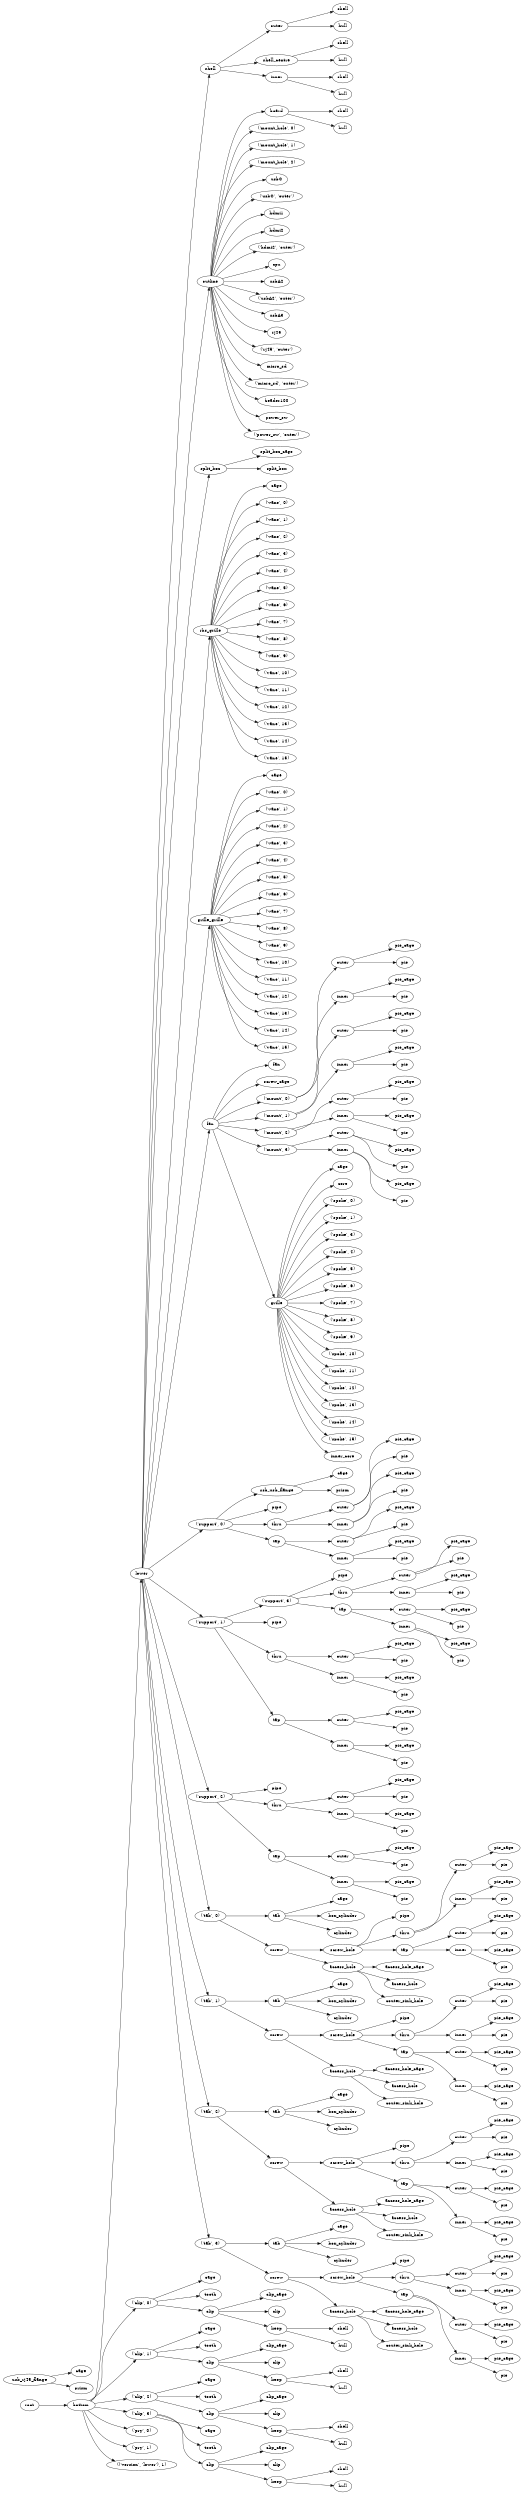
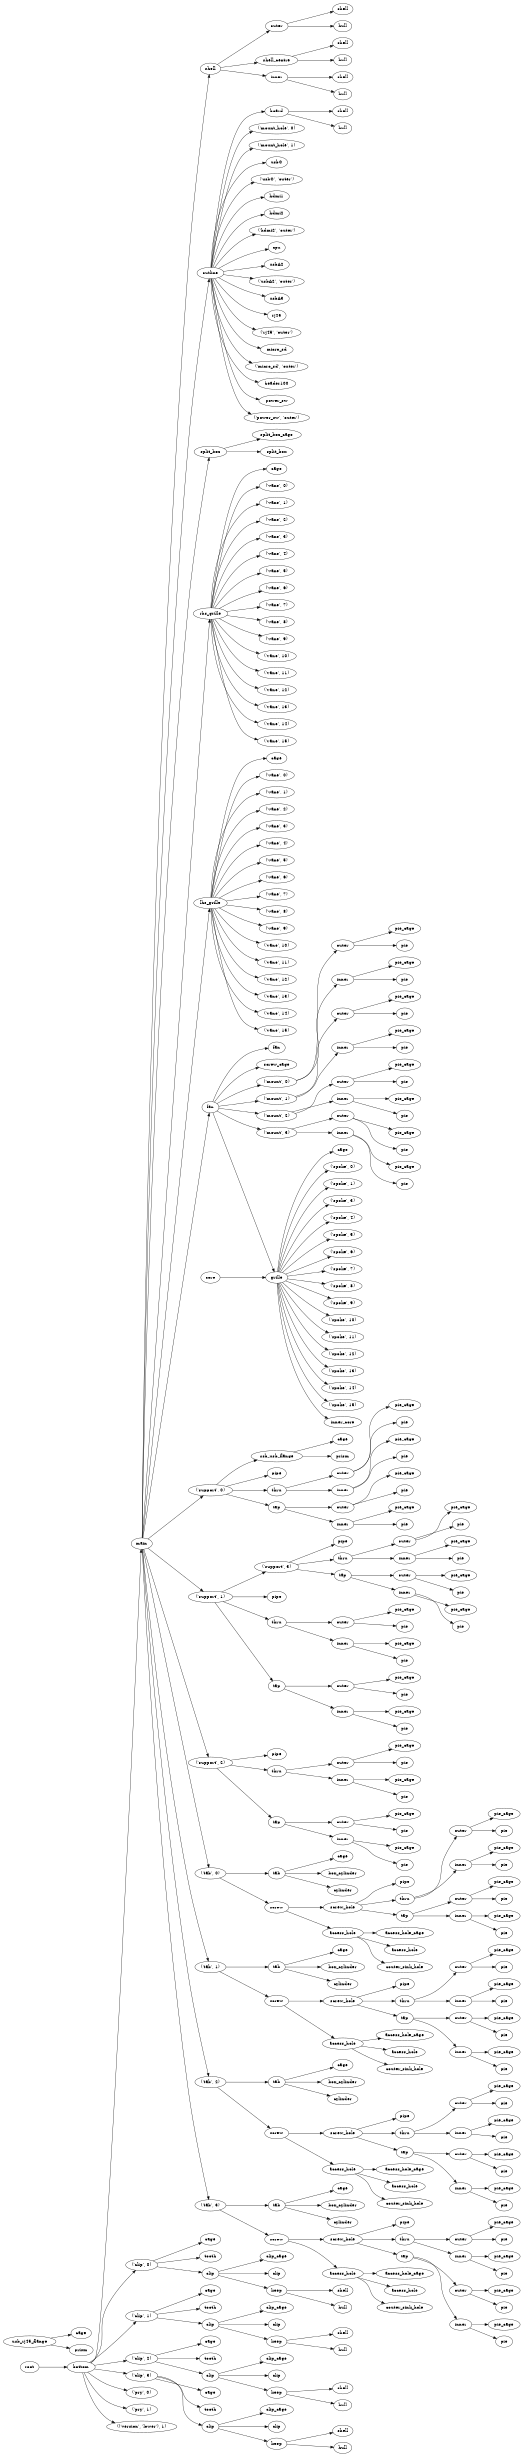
node "('mount_hole', 2)": removed
node "grille_grille": label "grille_grille" -> "lhs_grille"
edge "grille" -> "core": reversed
node "lower": label "lower" -> "main"
